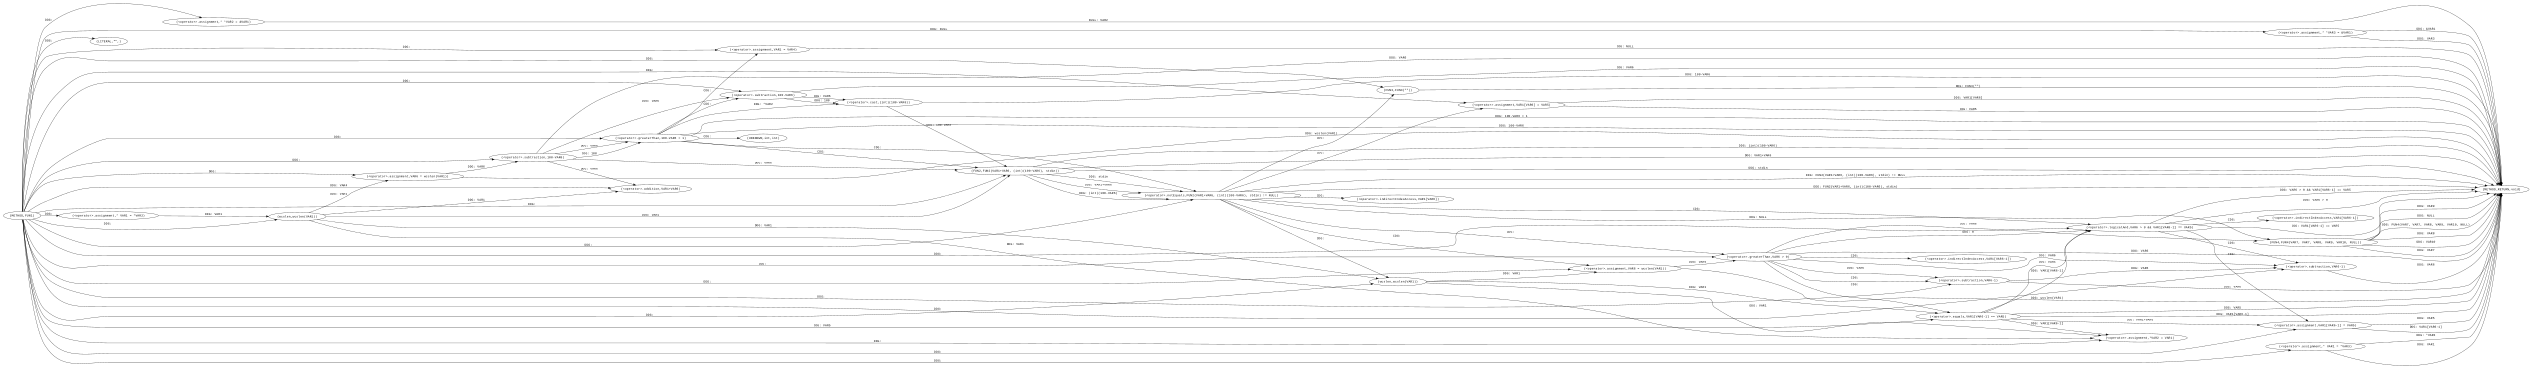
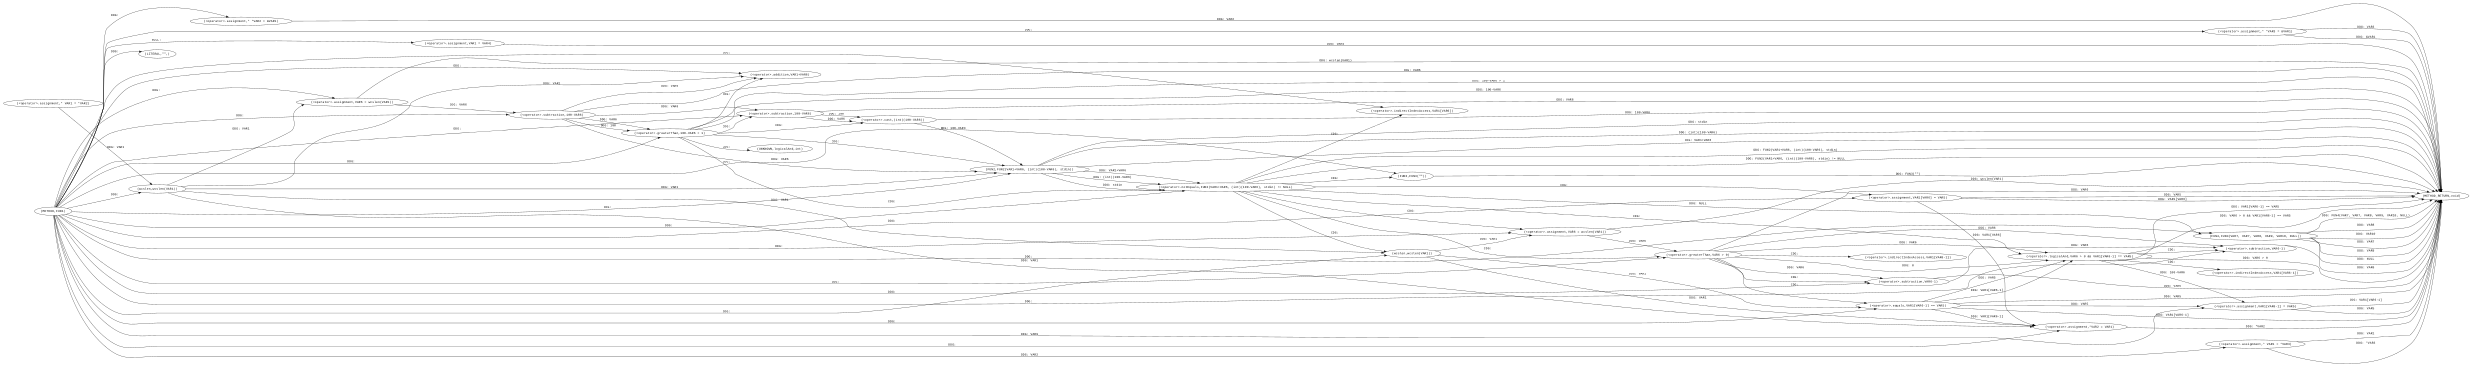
edge "(<operator>.assignment,* *VAR2 = &VAR1)" -> "(METHOD_RETURN,void)": label "NULL: VAR2" -> "DDG: VAR2"
edge "(METHOD,FUN1)" -> "(<operator>.assignment,* *VAR3 = &VAR1)": label "DDG: NULL" -> "DDG: "
edge "(<operator>.assignment,VAR1 = VAR4)" -> "(METHOD_RETURN,void)": label "DDG: NULL" -> "DDG: VAR4"
edge "(METHOD,FUN1)" -> "(<operator>.assignment,VAR1 = VAR4)": label "DDG: " -> "NULL: "
edge "(<operator>.greaterThan,100-VAR6 > 1)" -> "(<operator>.assignment,VAR1 = VAR4)": now "(<operator>.greaterThan,100-VAR6 > 1)" -> "(<operator>.addition,VAR1+VAR6)"
edge "(<operator>.greaterThan,100-VAR6 > 1)" -> "(<operator>.cast,(int)(100-VAR6))": label "DDG: *VAR2" -> "CDG: "
node "(UNKNOWN,int,int)": label "(UNKNOWN,int,int)" -> "(UNKNOWN,logicalAnd,int)"
edge "(METHOD,FUN1)" -> "(<operator>.addition,VAR1+VAR6)": label "DDG: VAR4" -> "DDG: "
edge "(METHOD,FUN1)" -> "(<operator>.assignment,* VAR1 = *VAR2)": now "(METHOD,FUN1)" -> "(<operator>.indirectIndexAccess,VAR1[VAR6])"
edge "(<operator>.logicalAnd,VAR6 > 0 && VAR1[VAR6-1] == VAR5)" -> "(<operator>.assignment,VAR1[VAR6-1] = VAR5)": label "CDG: " -> "DDG: 100-VAR6"
edge "(<operator>.assignment,VAR1[VAR6] = VAR5)" -> "(<operator>.assignment,*VAR2 = VAR1)": added, label "DDG: VAR1[VAR6]"
edge "(<operator>.equals,VAR1[VAR6-1] == VAR5)" -> "(<operator>.assignment,VAR1[VAR6-1] = VAR5)": label "DDG: VAR1+VAR6" -> "DDG: VAR5"
edge "(METHOD,FUN1)" -> "(<operator>.equals,VAR1[VAR6-1] == VAR5)": label "DDG: VAR5" -> "DDG: "
edge "(<operator>.assignment,*VAR2 = VAR1)" -> "(METHOD_RETURN,void)": added, label "DDG: *VAR2"
edge "(METHOD,FUN1)" -> "(<operator>.assignment,VAR1[VAR6-1] = VAR5)": label "DDG: " -> "DDG: VAR9"
edge "(METHOD,FUN1)" -> "(<operator>.assignment,* VAR1 = *VAR3)": label "DDG: " -> "DDG: VAR2"
